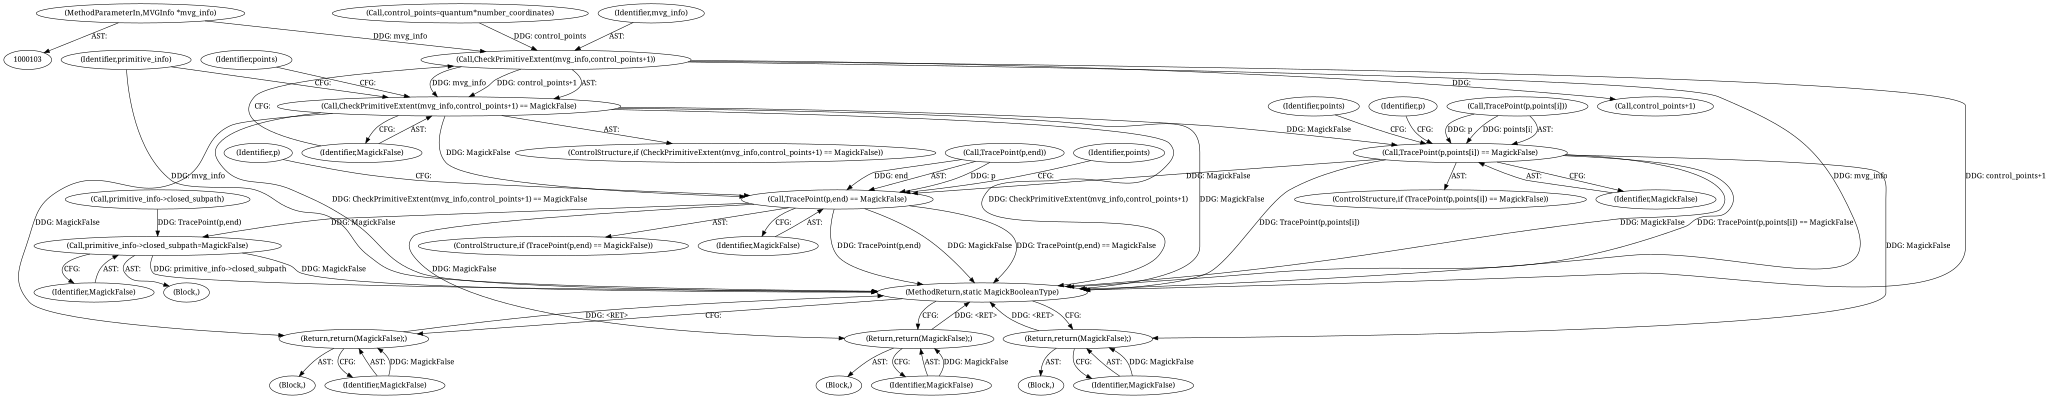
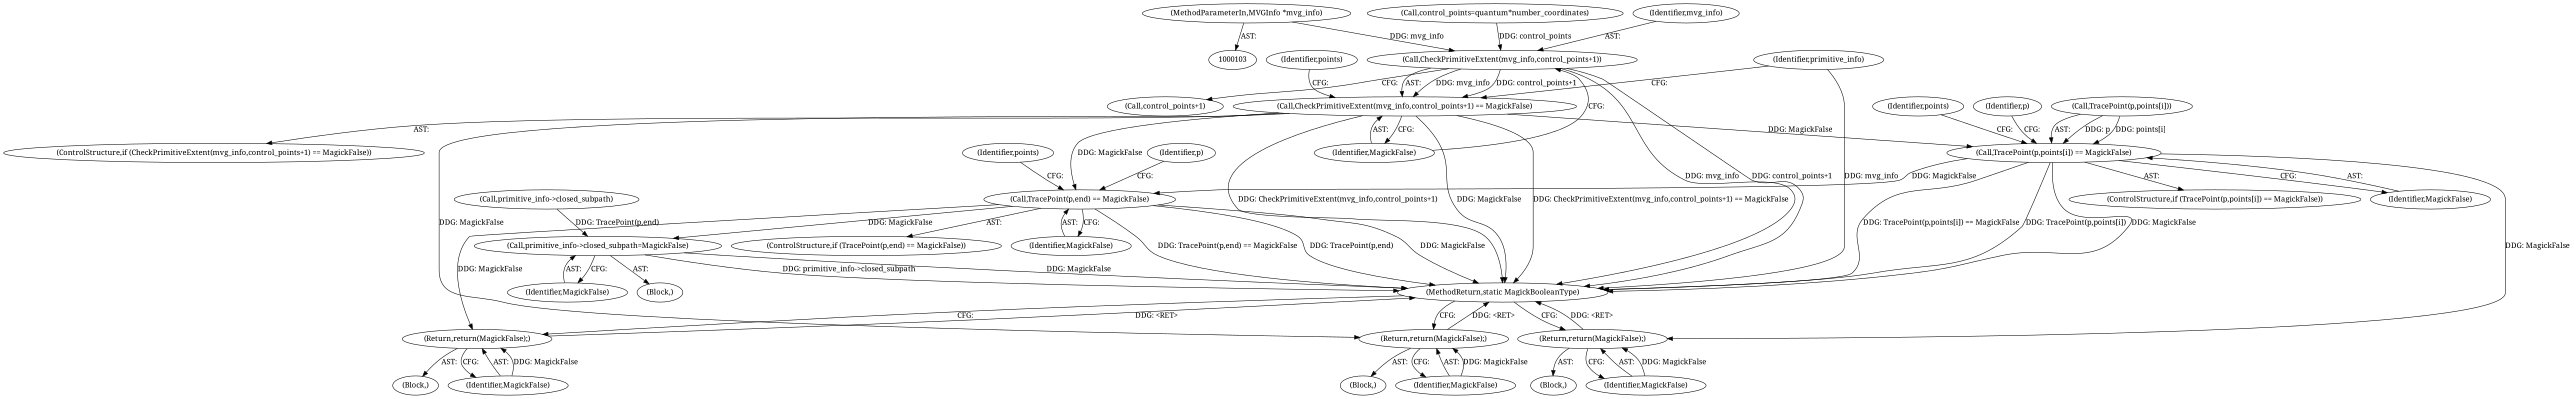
edge "(Call,CheckPrimitiveExtent(mvg_info,control_points+1))" -> "(Call,control_points+1)": label "DDG: " -> "CFG: "
node "(Call,TracePoint(p,end))": removed
